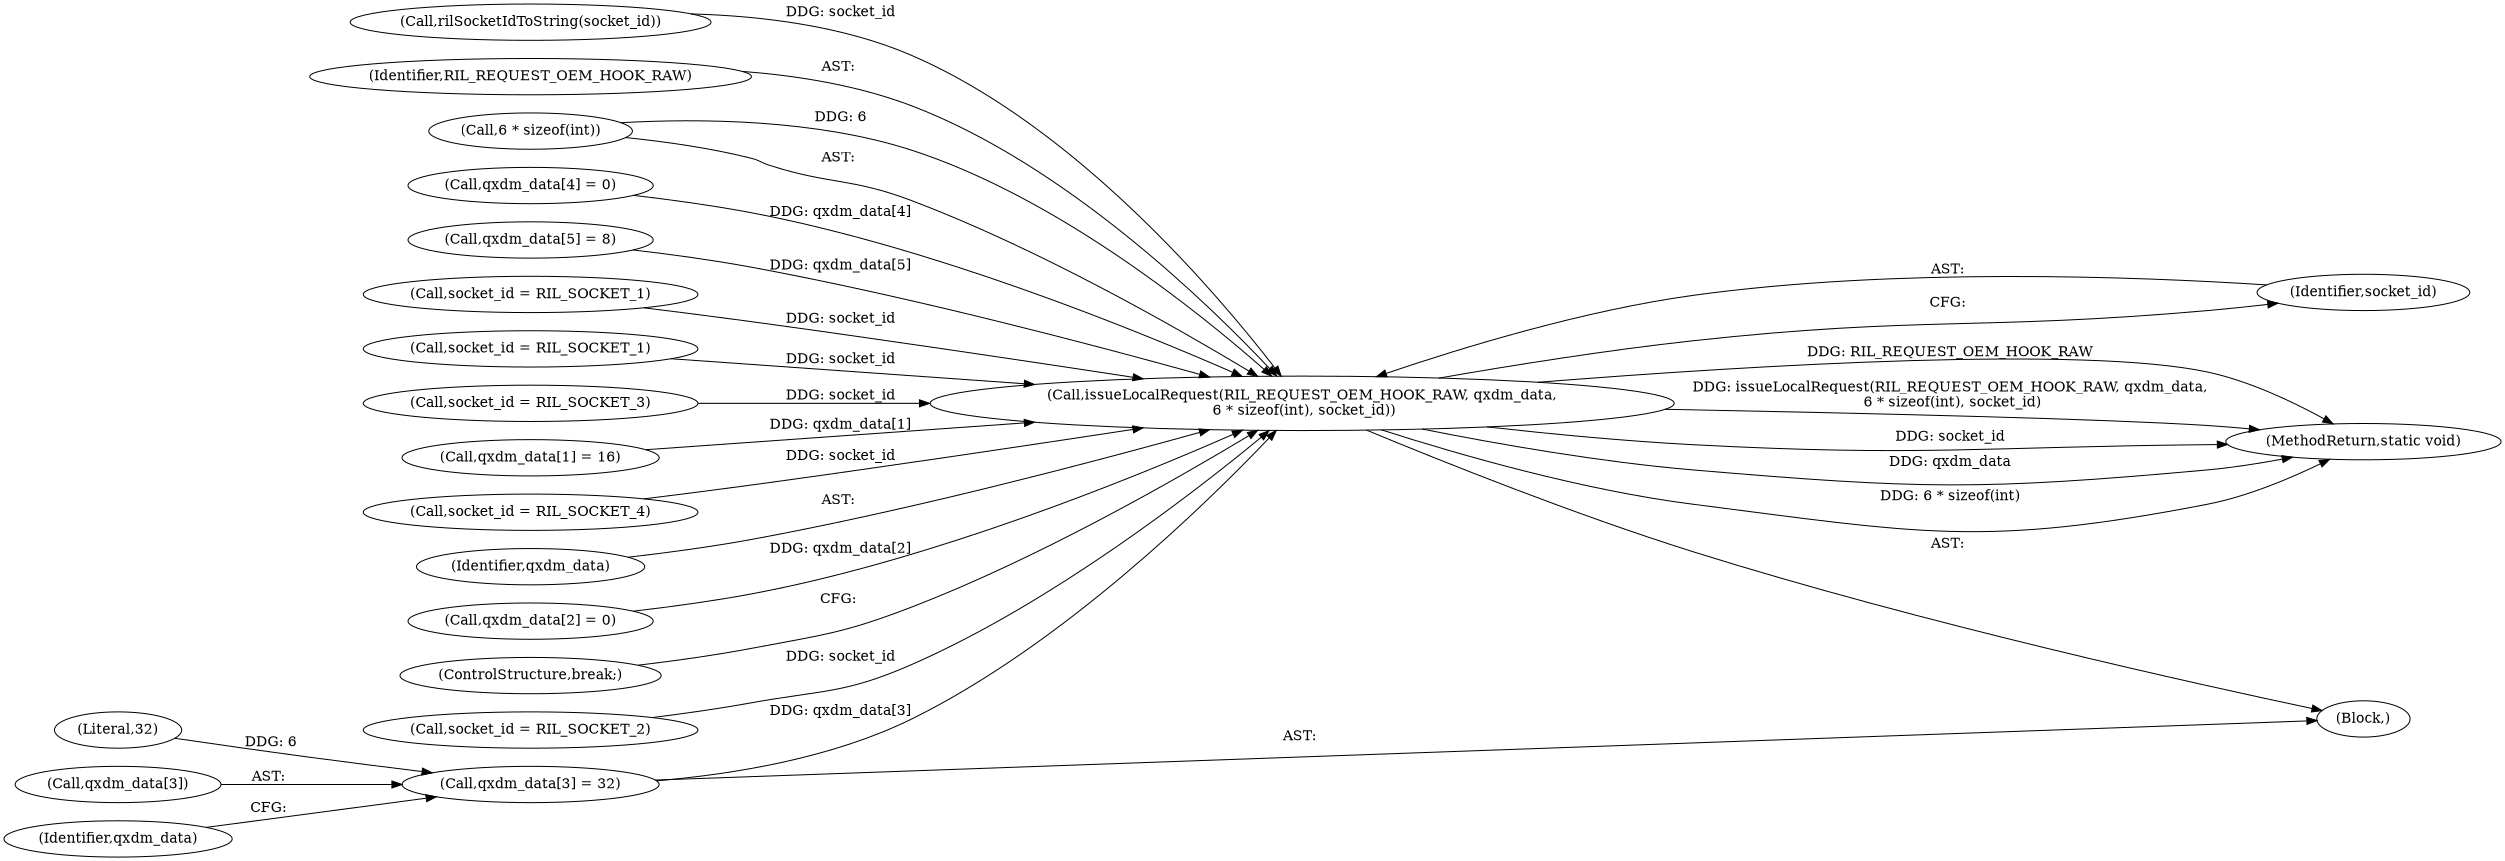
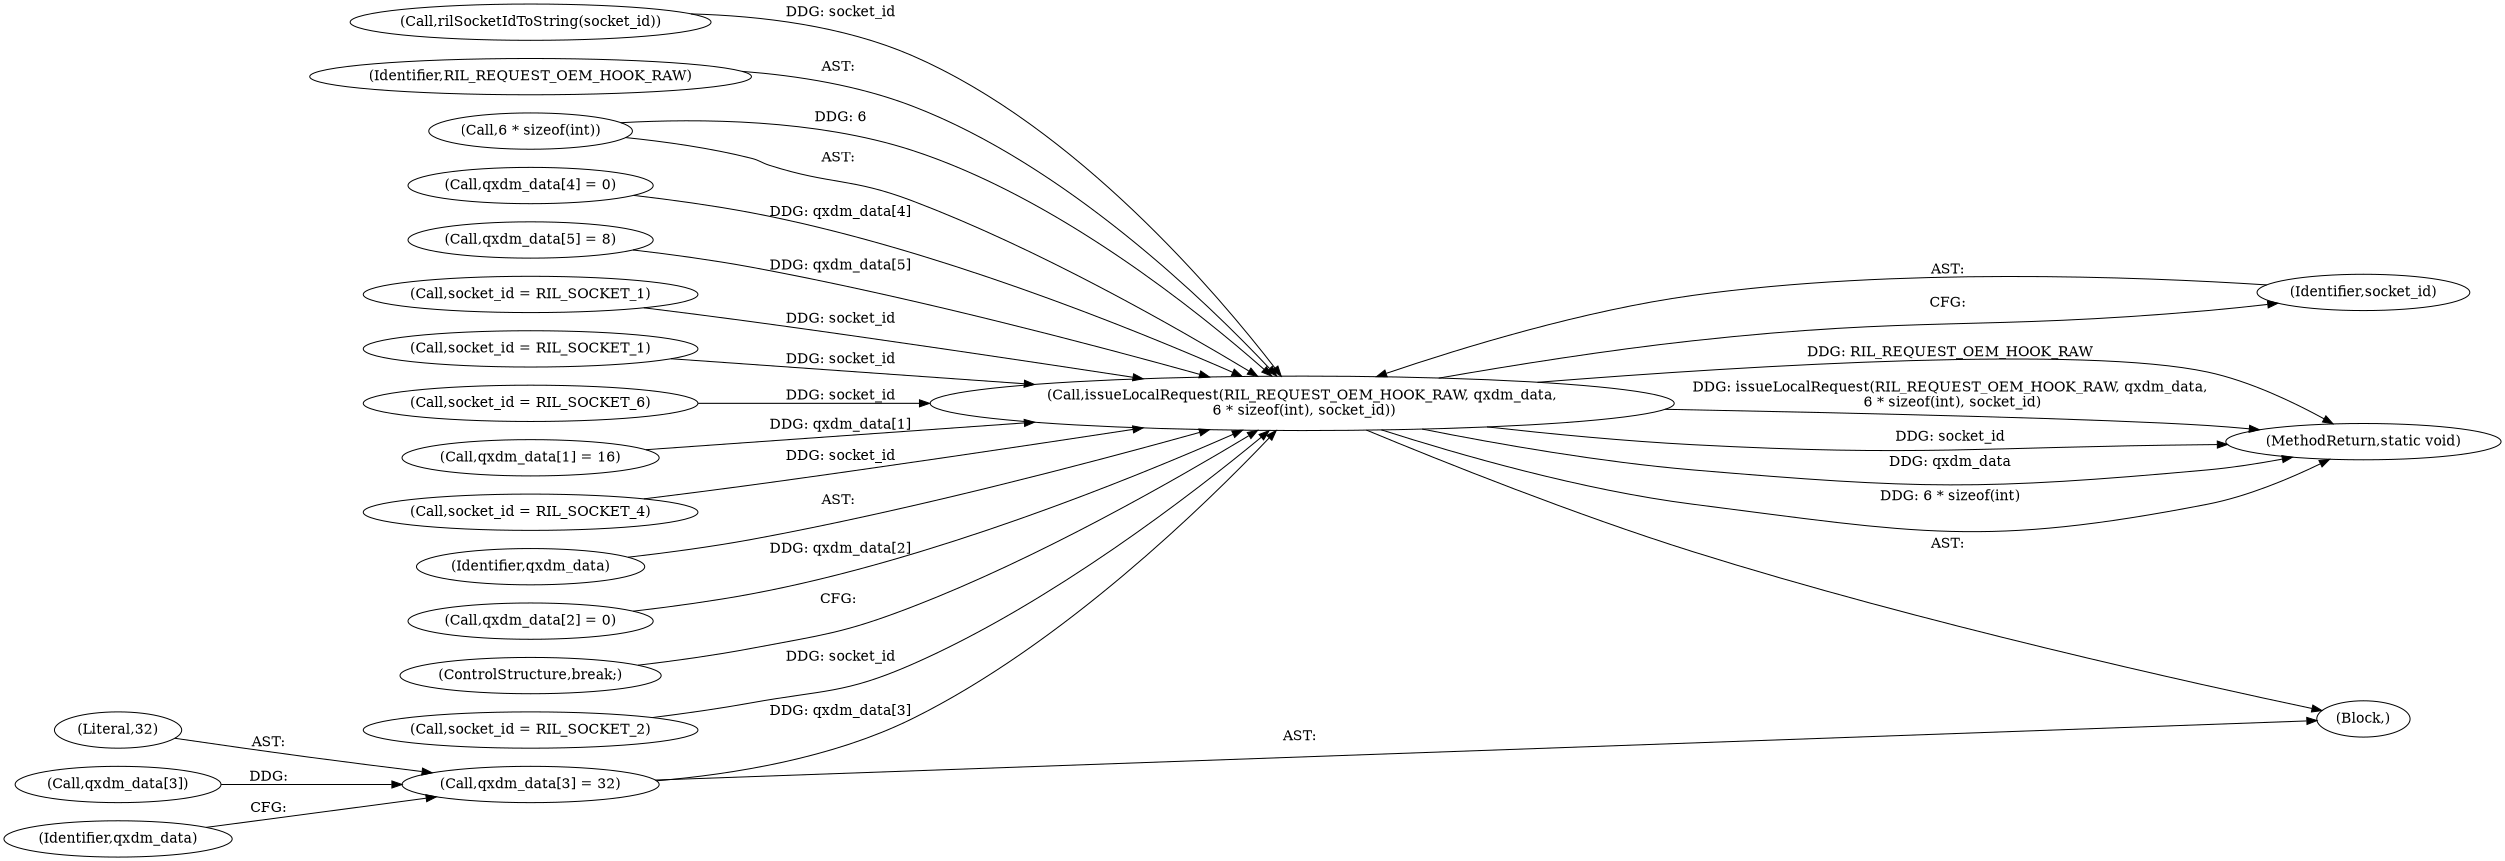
node "(Call,socket_id = RIL_SOCKET_3)": label "(Call,socket_id = RIL_SOCKET_3)" -> "(Call,socket_id = RIL_SOCKET_6)"
edge "(Literal,32)" -> "(Call,qxdm_data[3] = 32)": label "DDG: 6" -> "AST: "
edge "(Call,qxdm_data[3])" -> "(Call,qxdm_data[3] = 32)": label "AST: " -> "DDG: "
